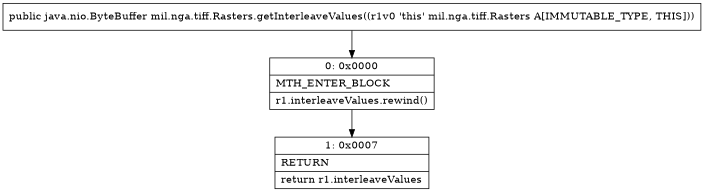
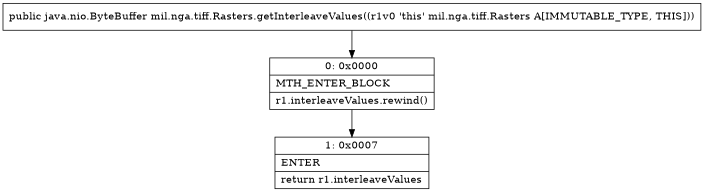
node "1: 0x0007": text "RETURN" -> "ENTER"
